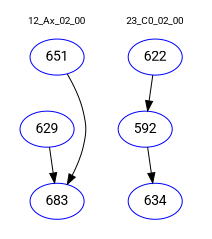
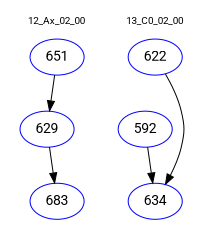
cluster "23_C0_02_00": label "23_C0_02_00" -> "13_C0_02_00"
edge "622" -> "592": now "622" -> "634"
edge "651" -> "683": now "651" -> "629"
